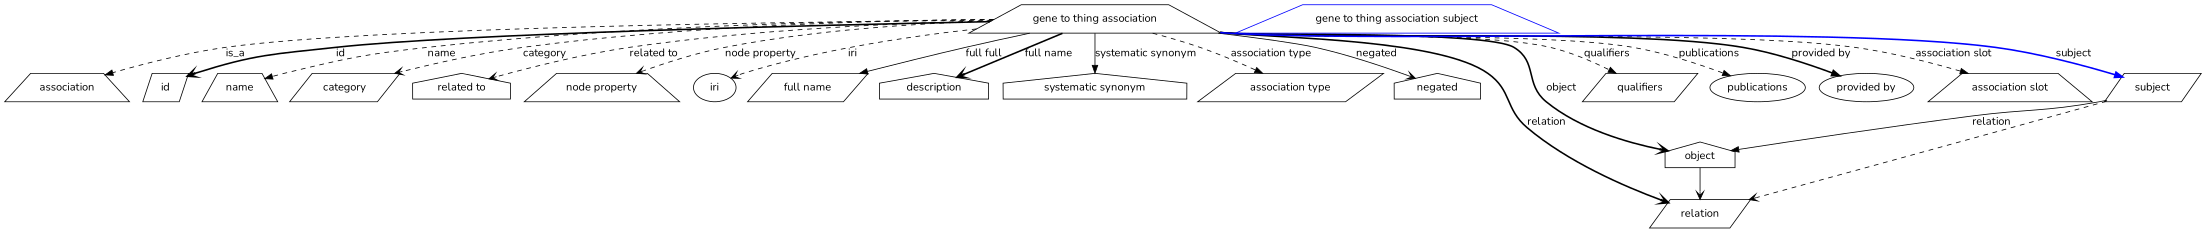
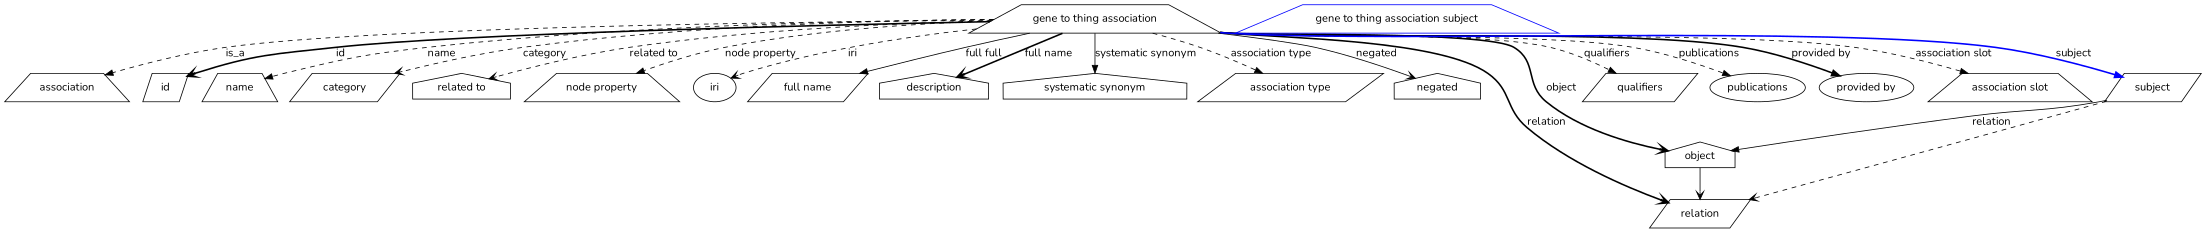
edge "gene to thing association" -> "node property": arrowhead vee -> normal
